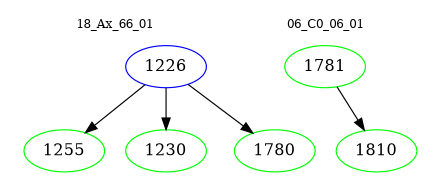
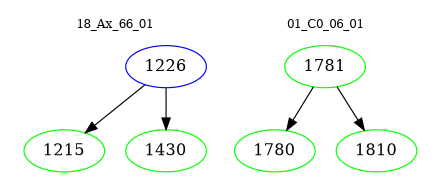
cluster "06_C0_06_01": label "06_C0_06_01" -> "01_C0_06_01"
edge "1226" -> "1780": now "1781" -> "1780"
node "1255": label "1255" -> "1215"
node "1230": label "1230" -> "1430"
